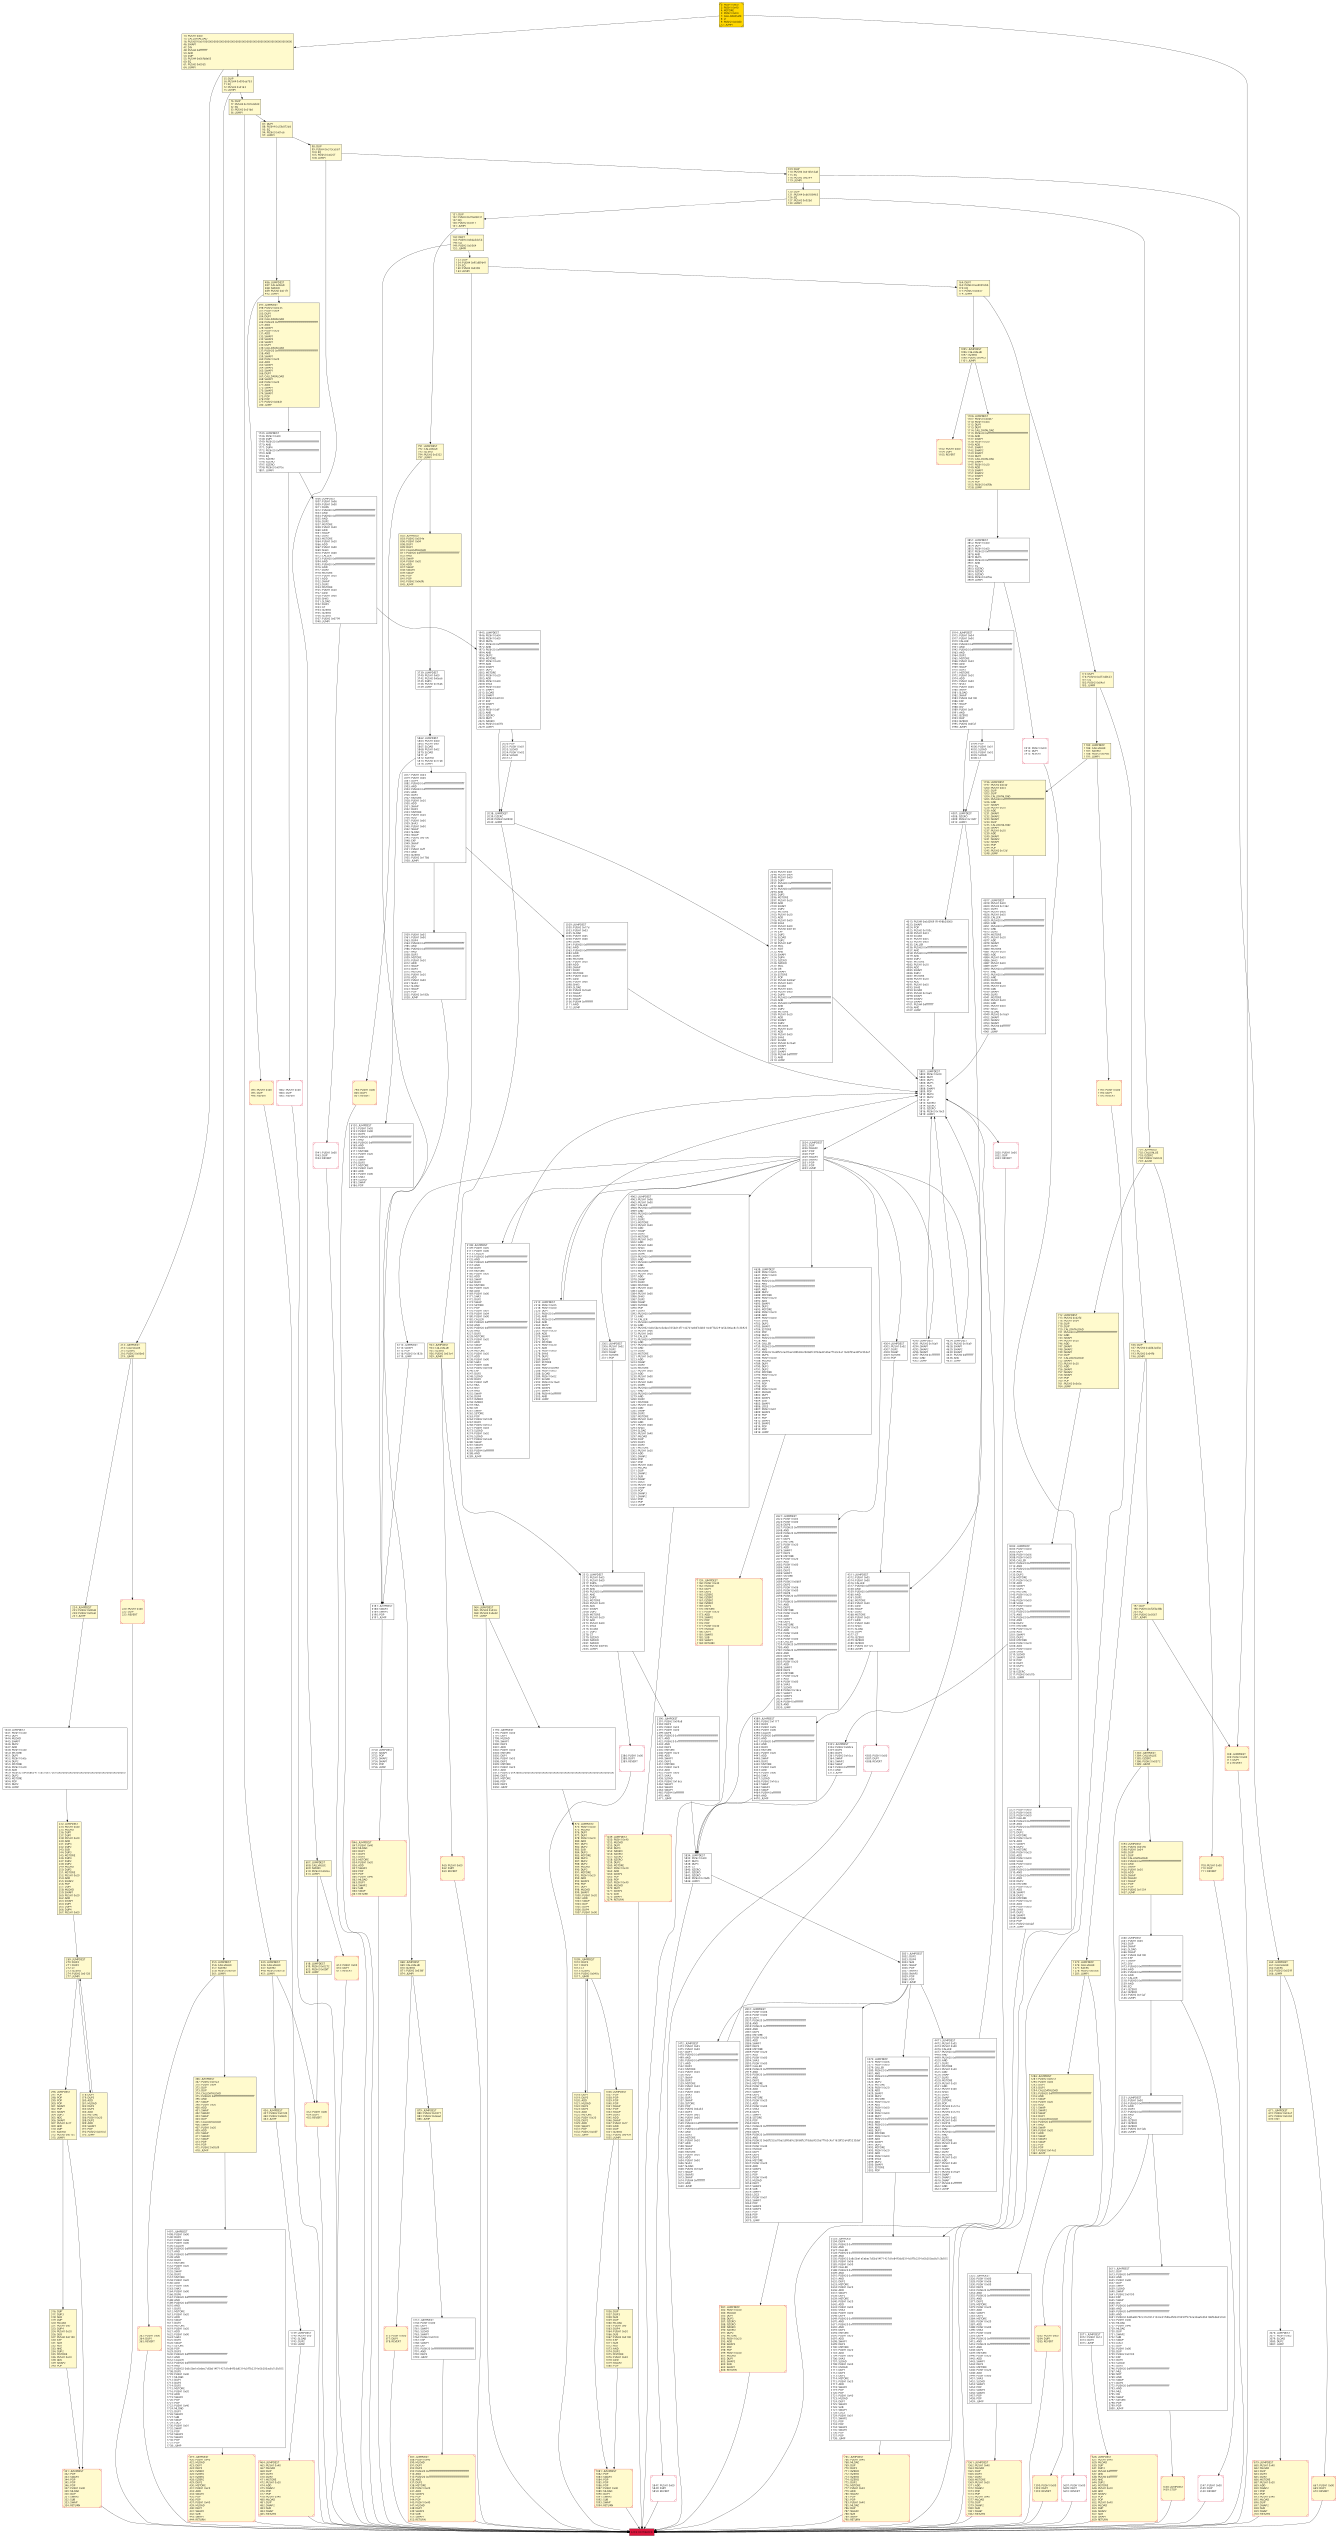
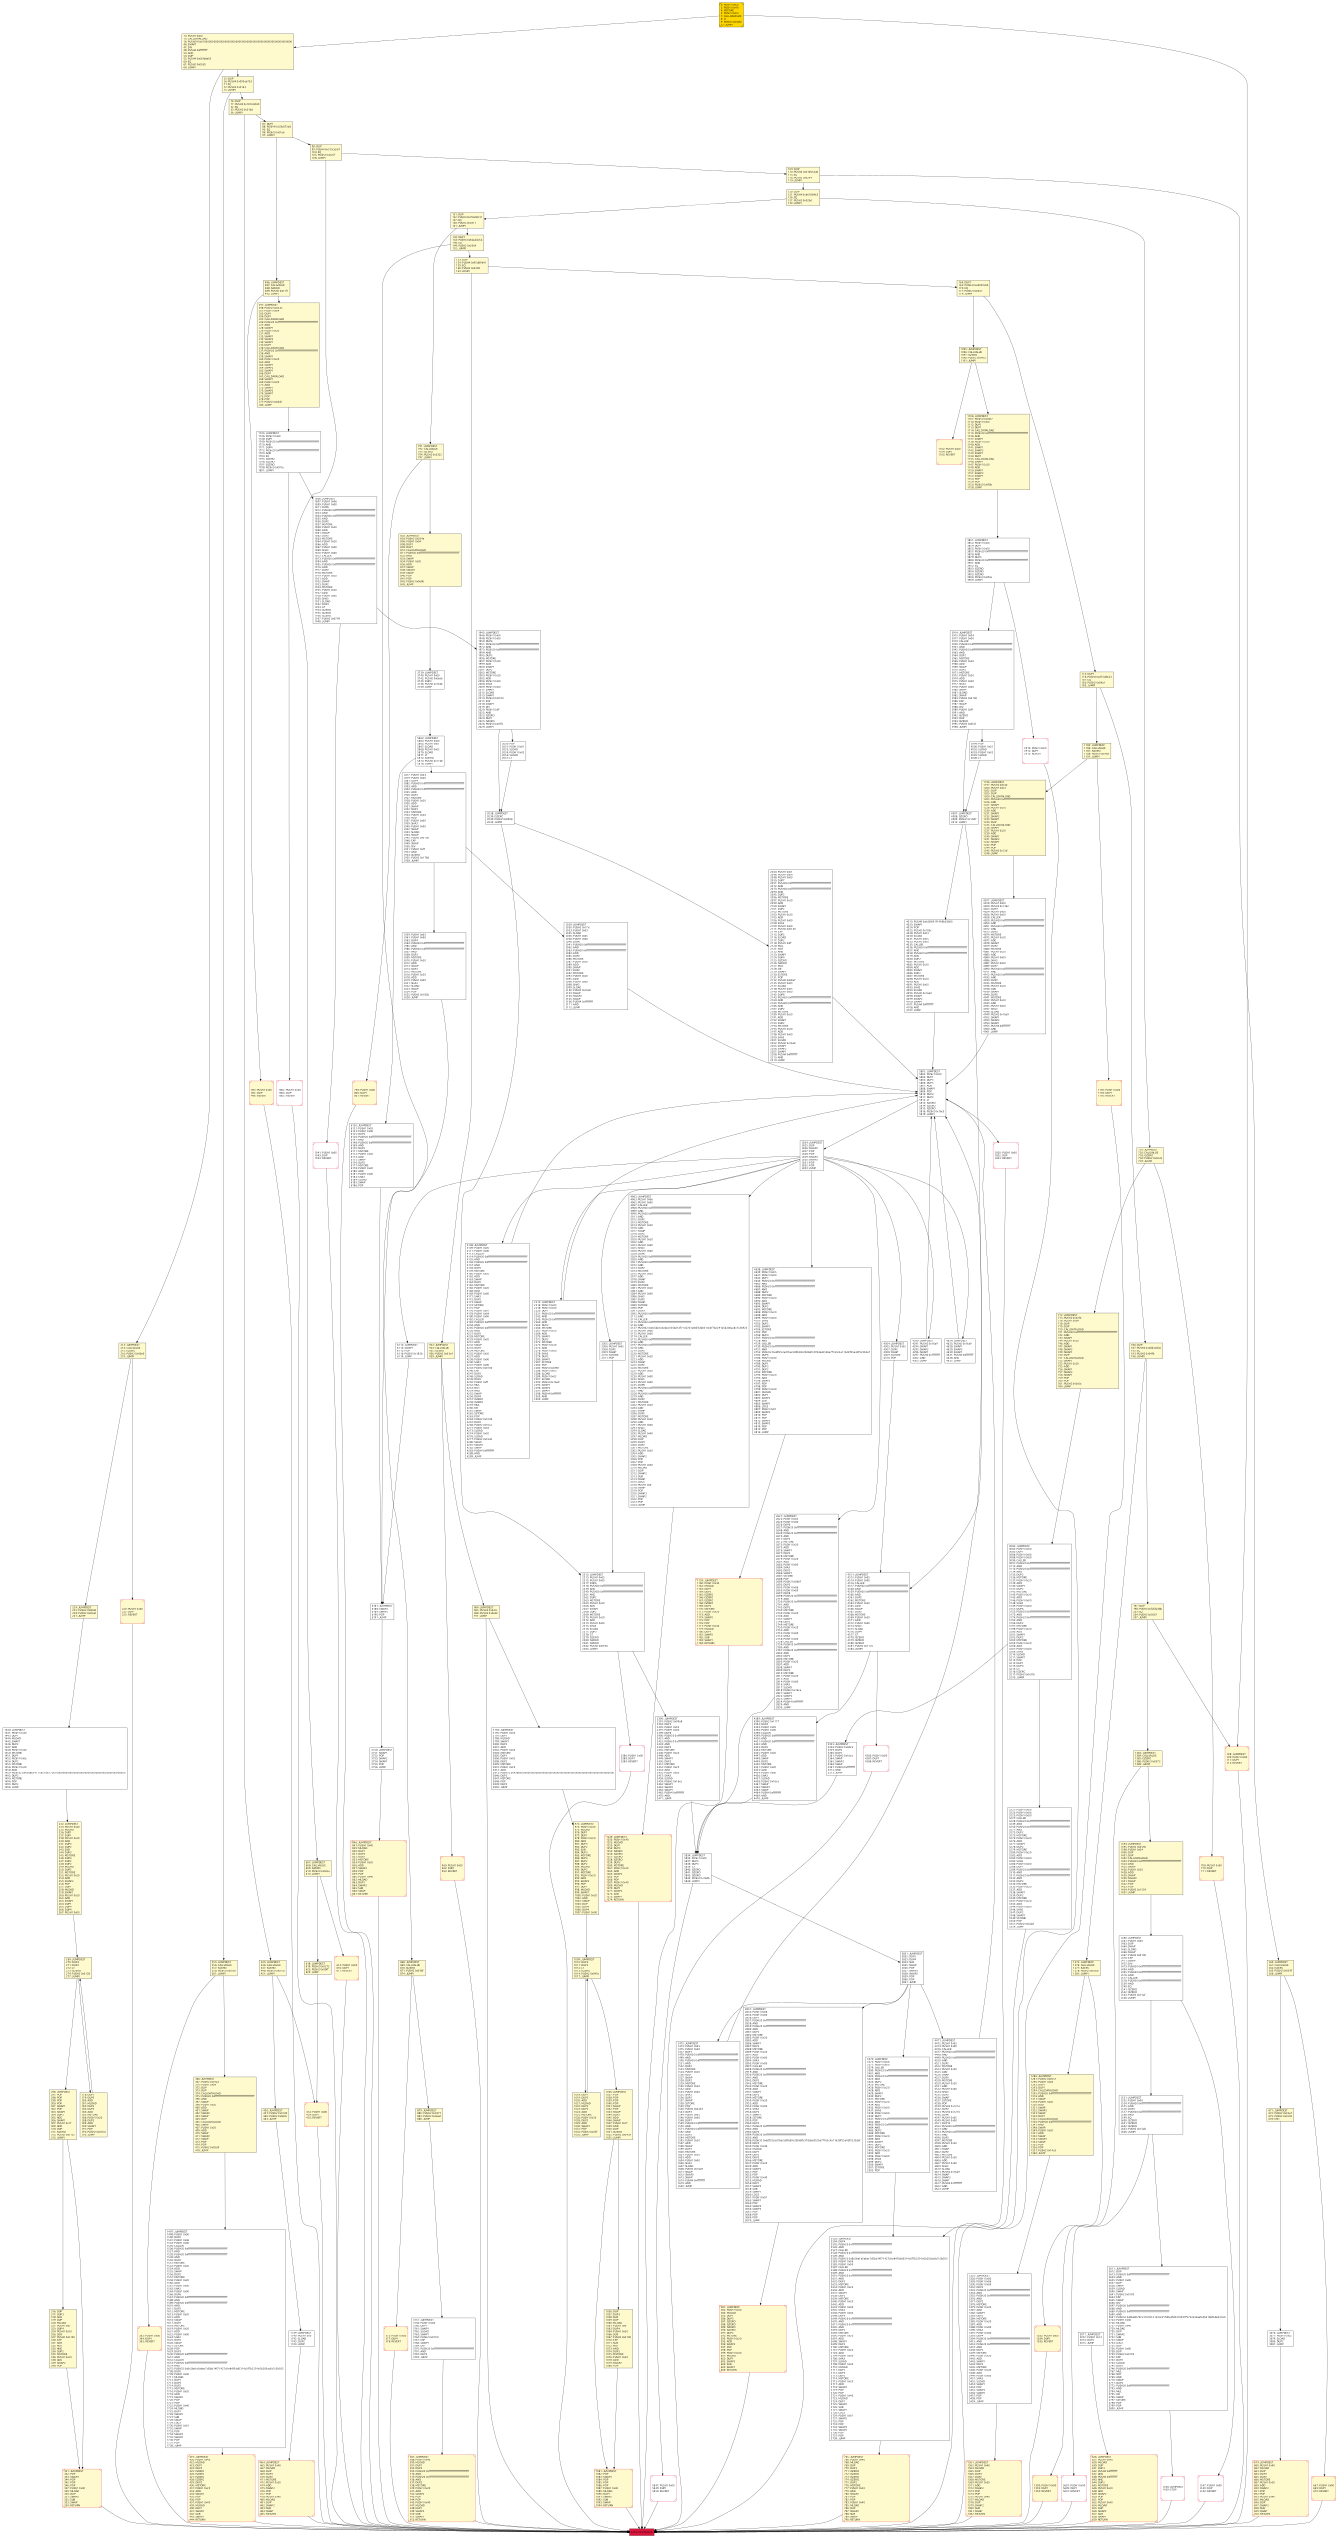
node "1438: JUMPDEST 1439: STOP": fillcolor lemonchiffon -> white
